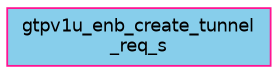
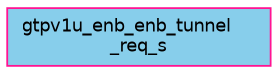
node "gtpv1u_enb_create_tunnel _req_s": label "gtpv1u_enb_create_tunnel _req_s" -> "gtpv1u_enb_enb_tunnel _req_s"
